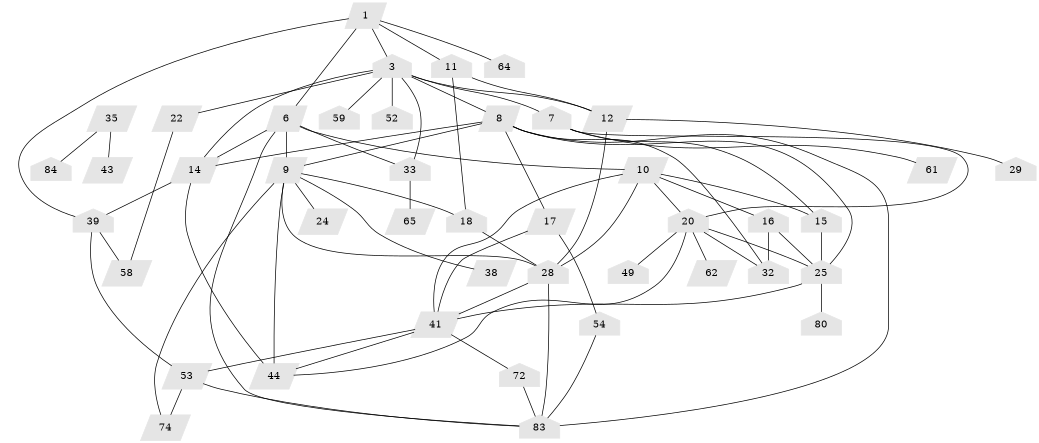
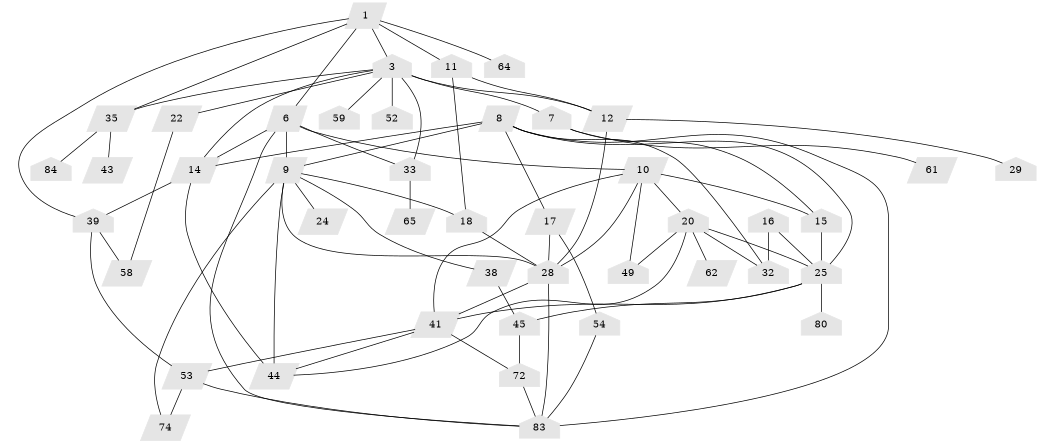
edge "1" -- "35": added
edge "3" -- "8": now "3" -- "35"
edge "7" -- "20": removed
edge "10" -- "16": now "10" -- "49"
edge "17" -- "41": now "17" -- "28"
node "45": added
